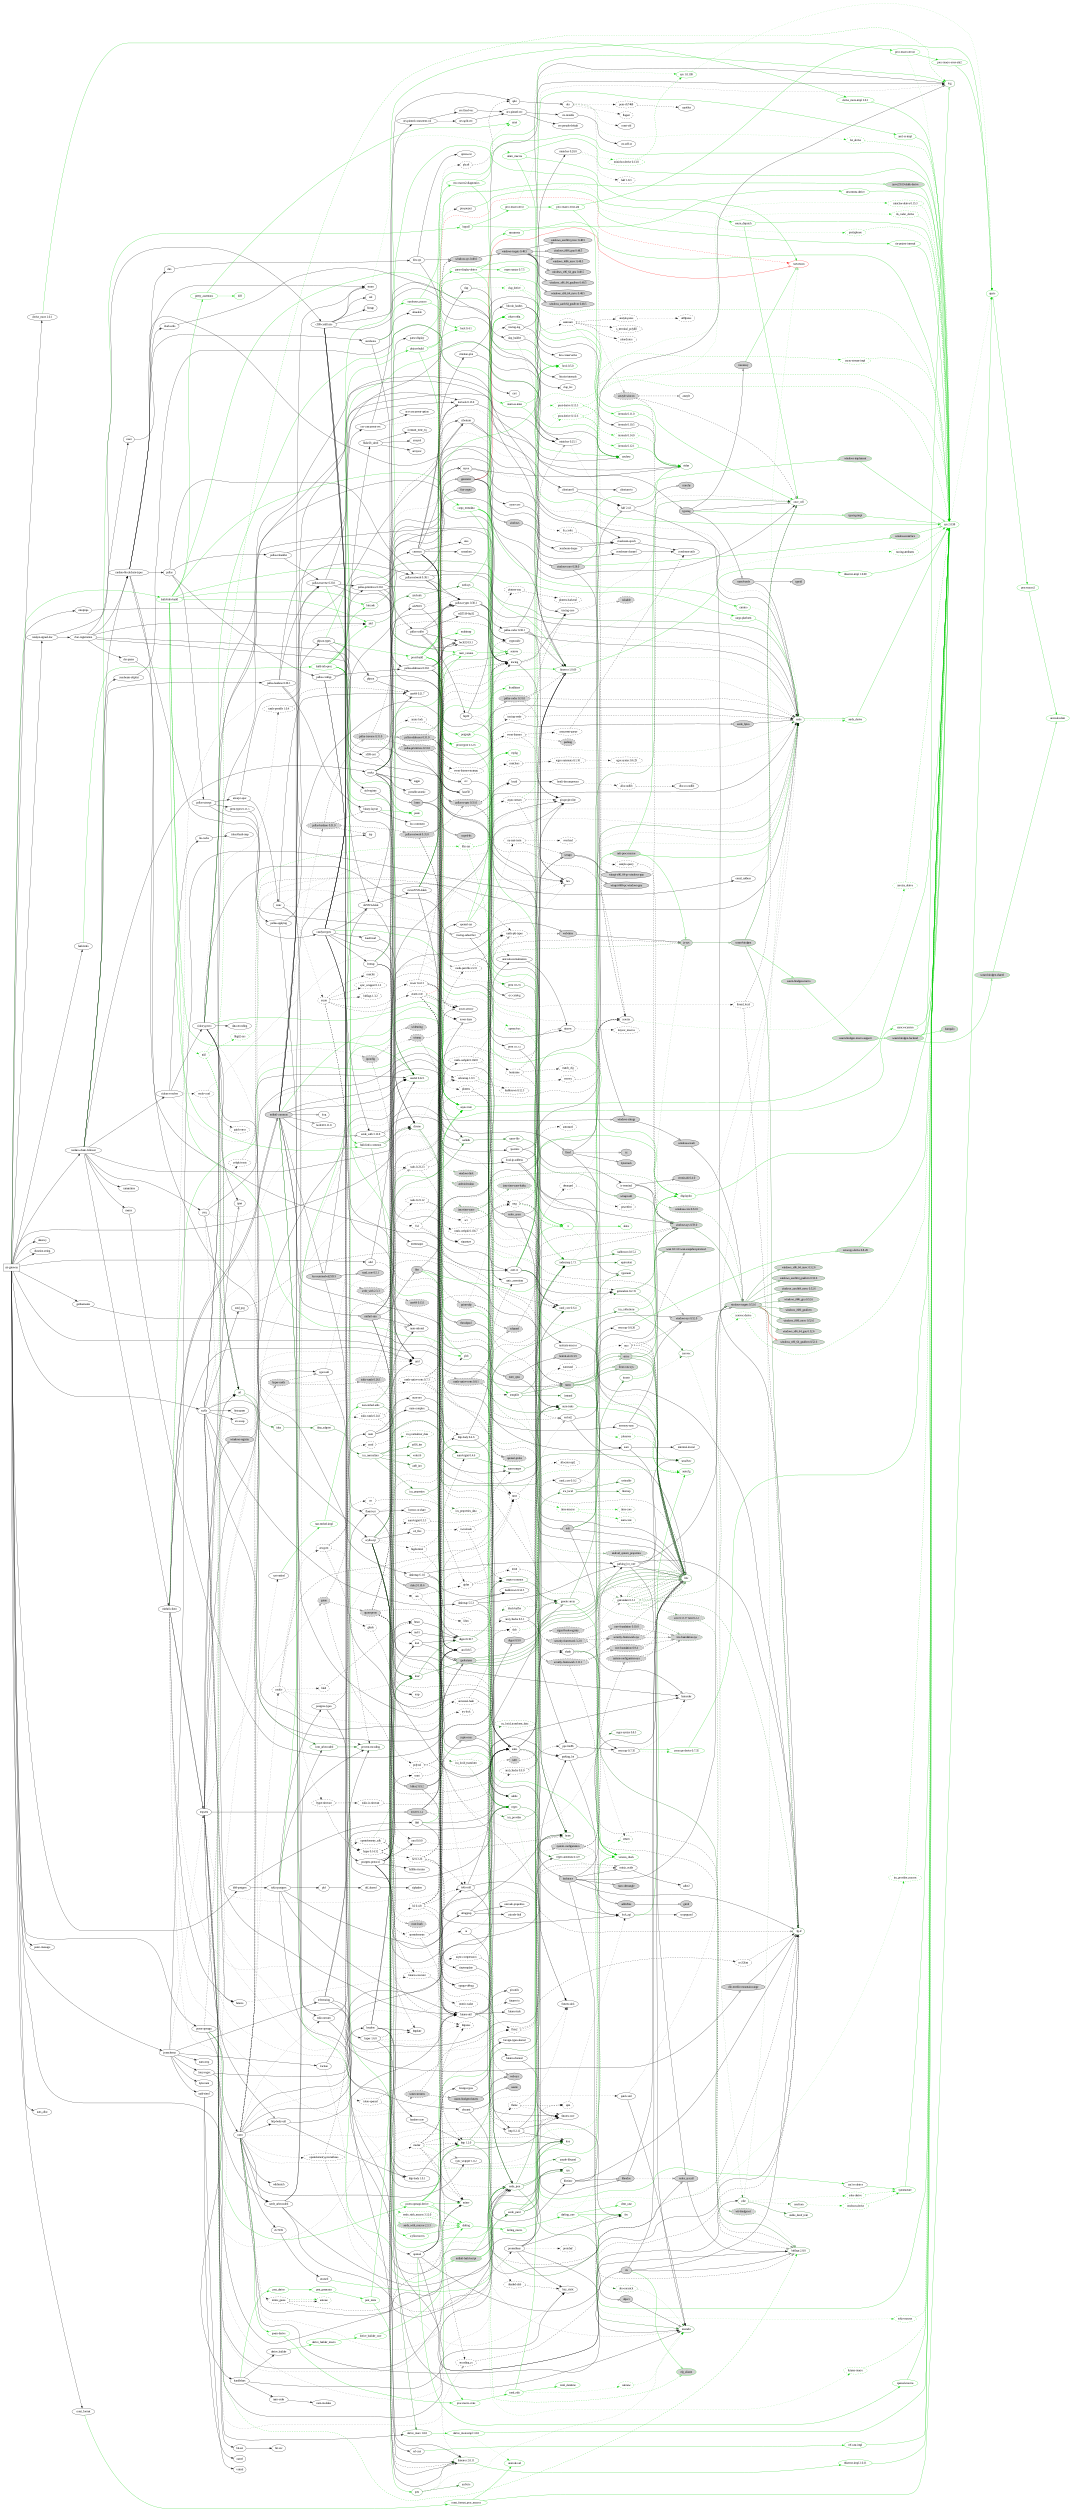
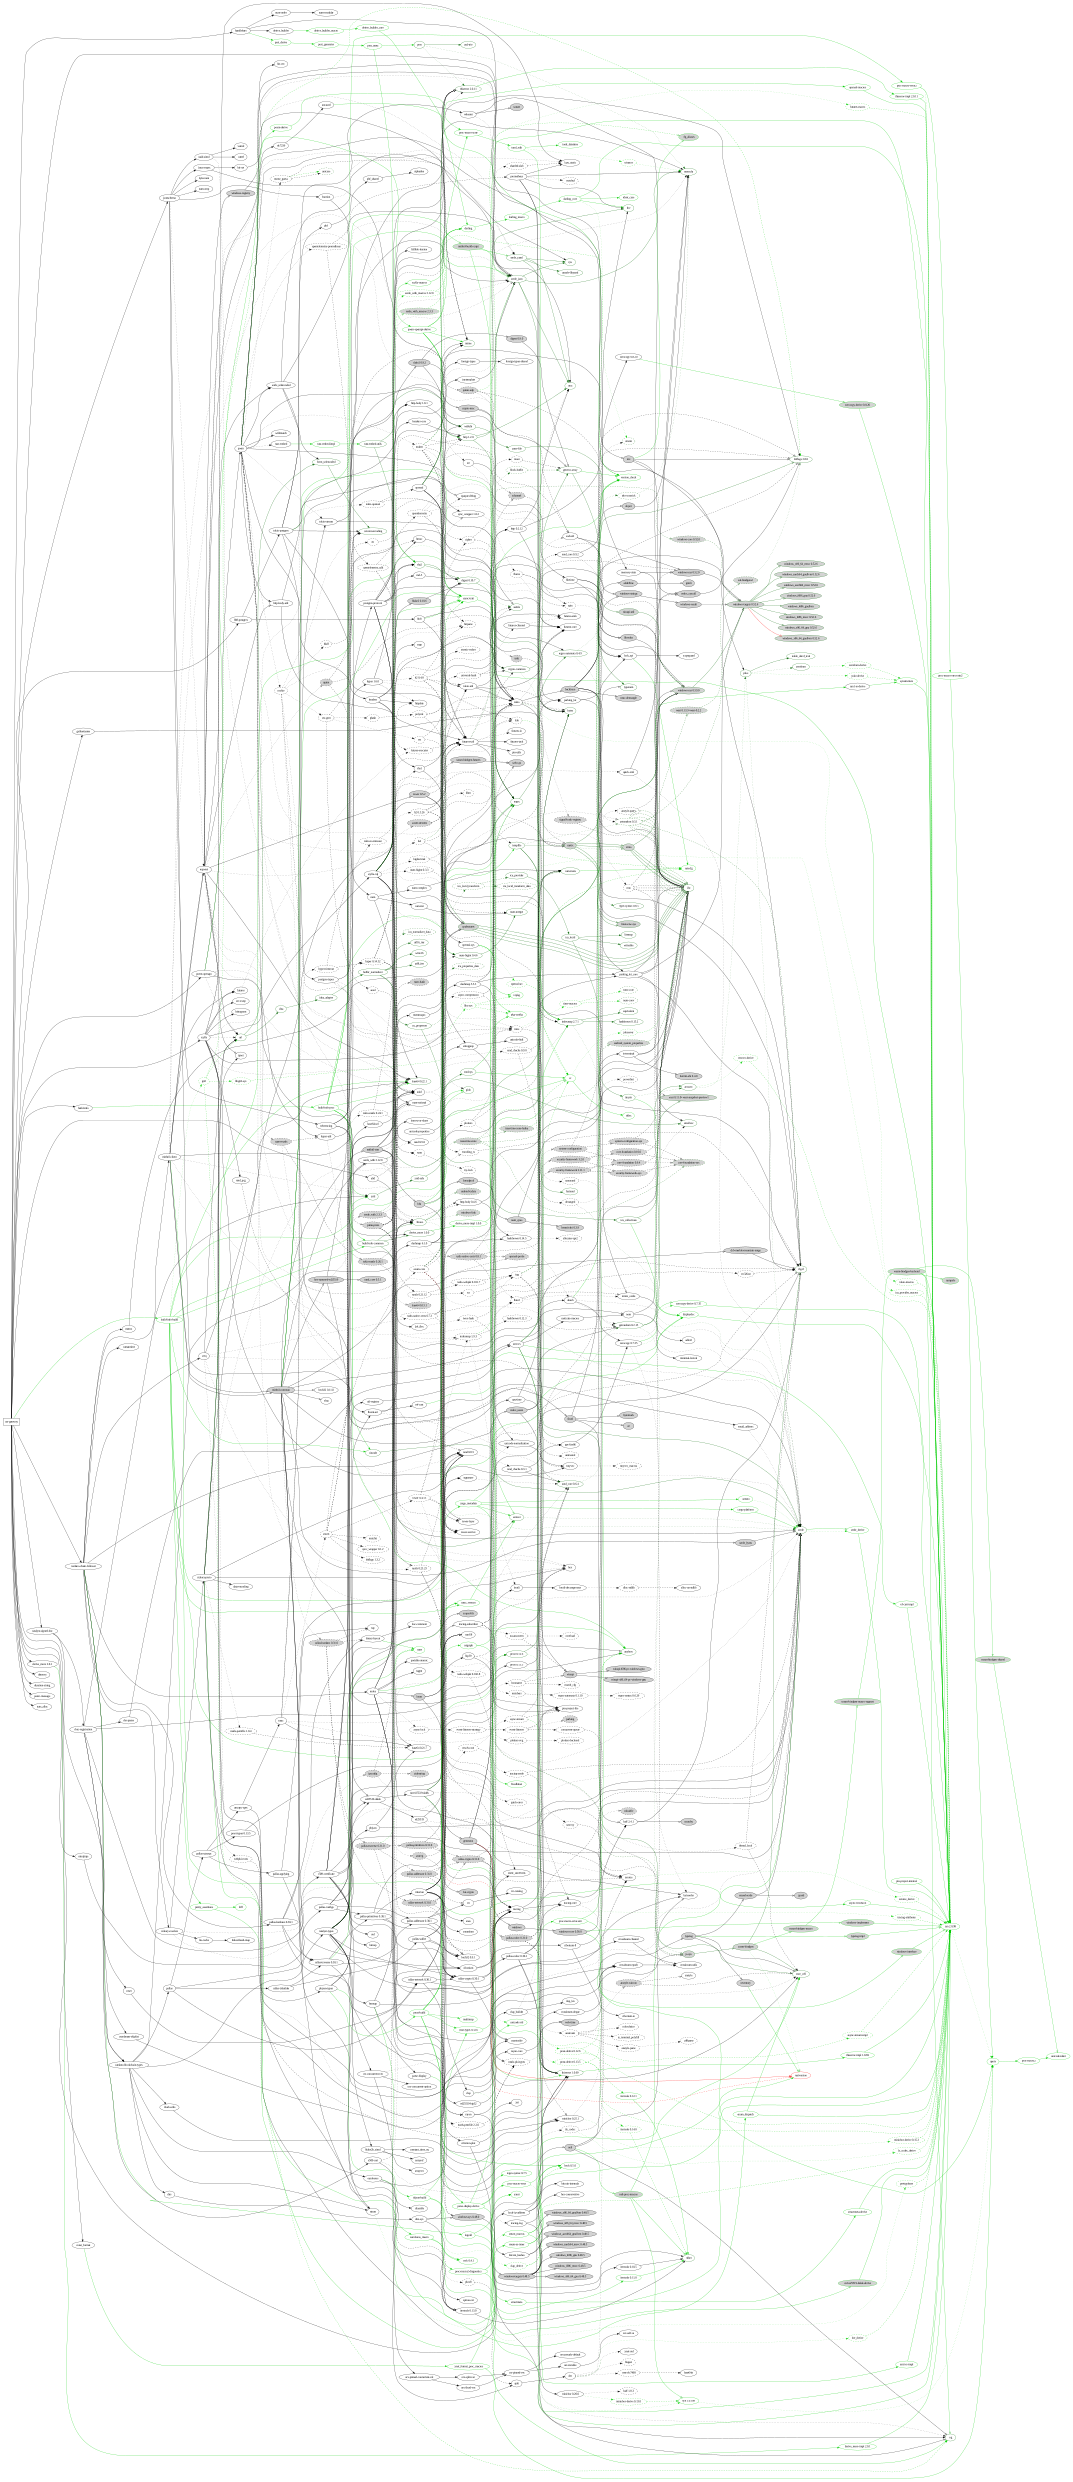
node "pin-project": removed
edge "neli-proc-macros" -> "js-sys": now "neli-proc-macros" -> "syn 1.0.109"
node "icu_normalizer": label "icu_normalizer" -> "buffer_normalizer"
edge "stringprep" -> "unicode-properties": reversed
